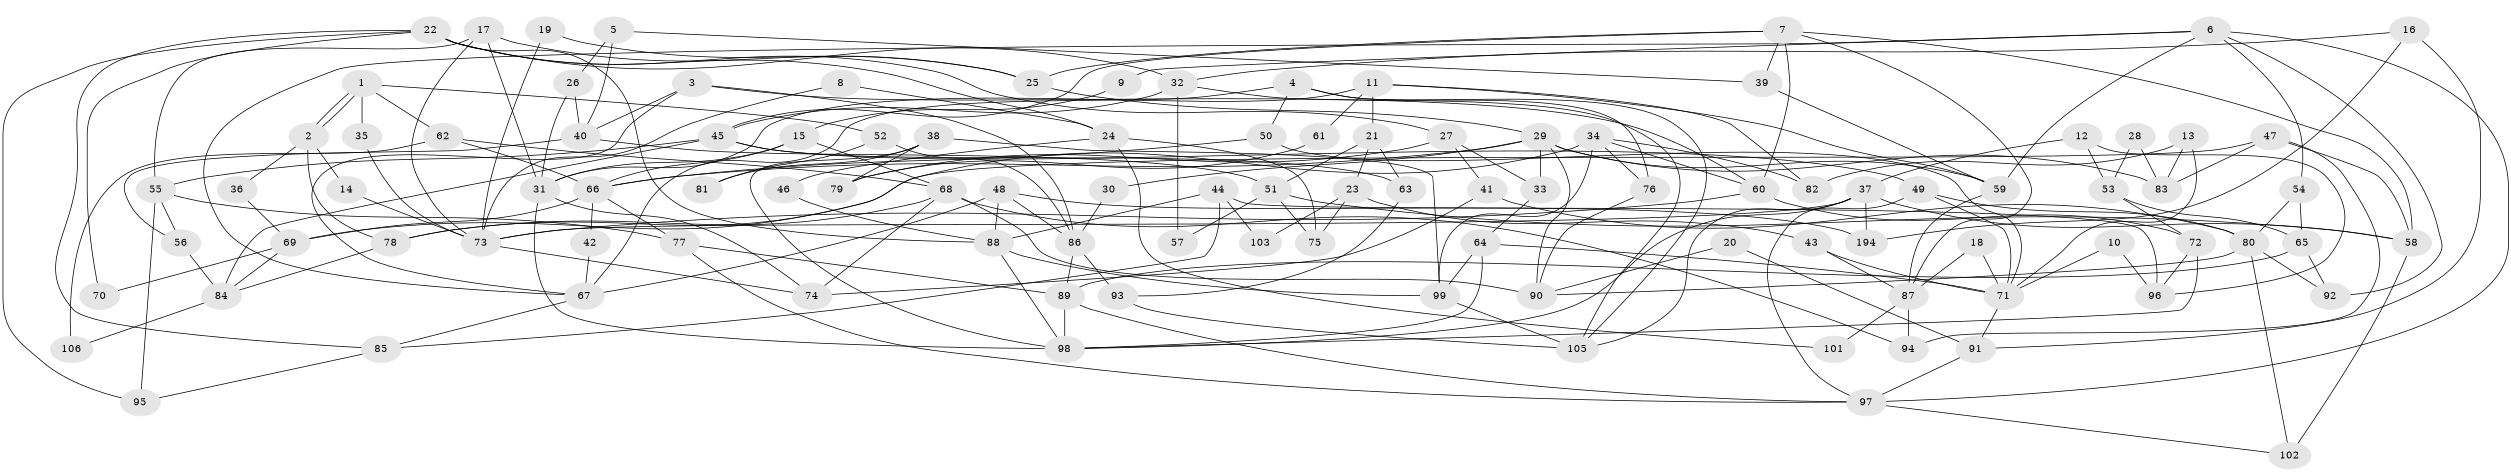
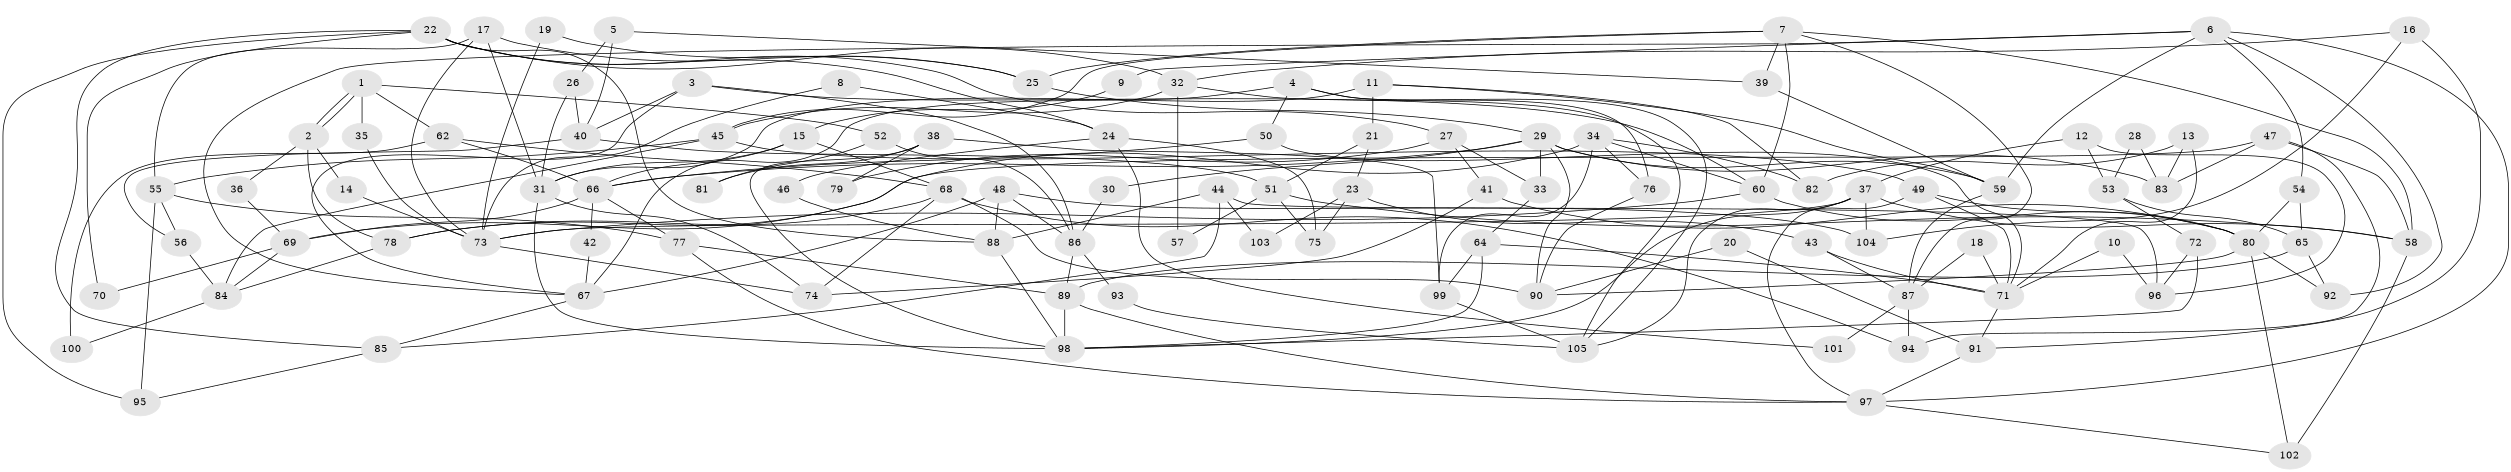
node "61": removed
node "63": removed
edge "60" -- "72": now "60" -- "80"
node "194": label "194" -> "104"
edge "88" -- "99": removed
node "106": label "106" -> "100"
